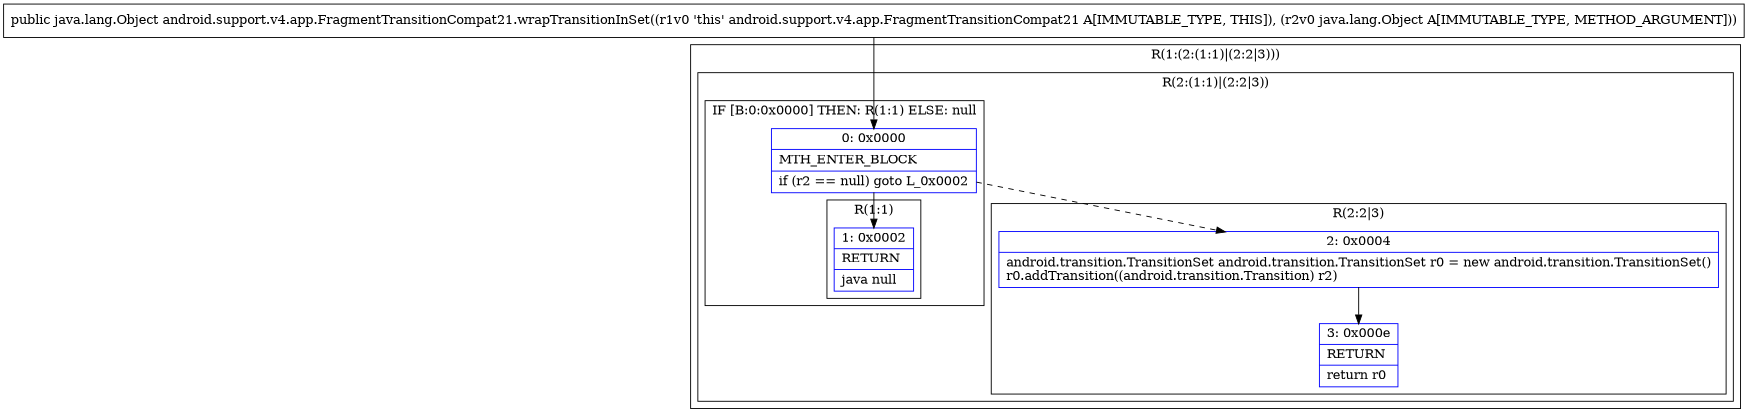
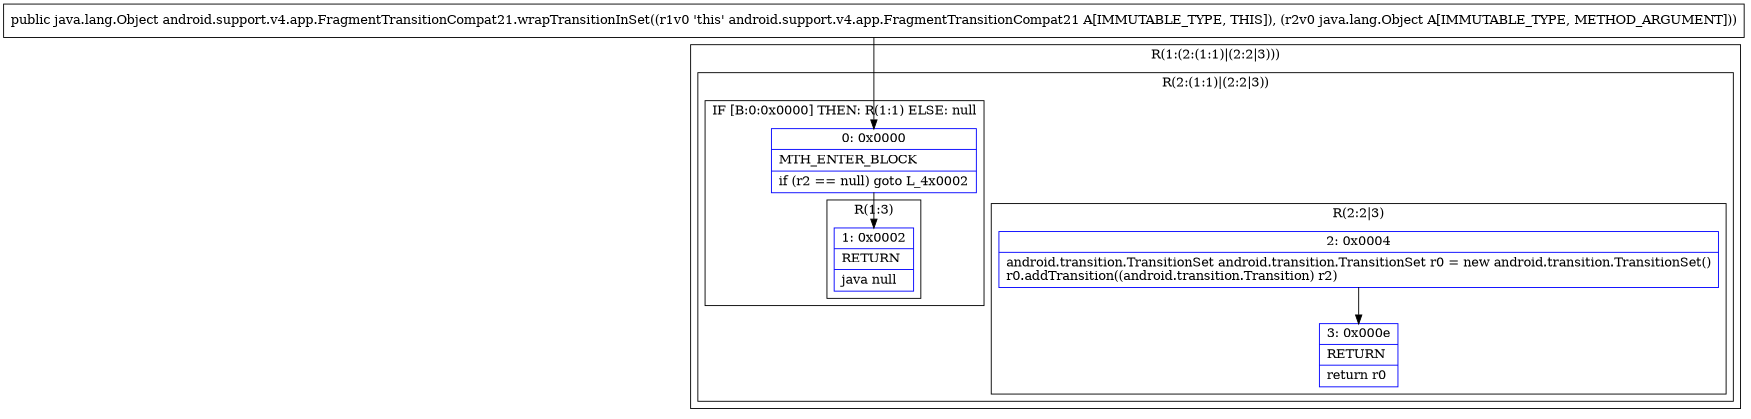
node "0: 0x0000": text "if (r2 == null) goto L_0x0002" -> "if (r2 == null) goto L_4x0002"
cluster "R(1:1)": label "R(1:1)" -> "R(1:3)"
edge "0: 0x0000" -> "2: 0x0004": removed
